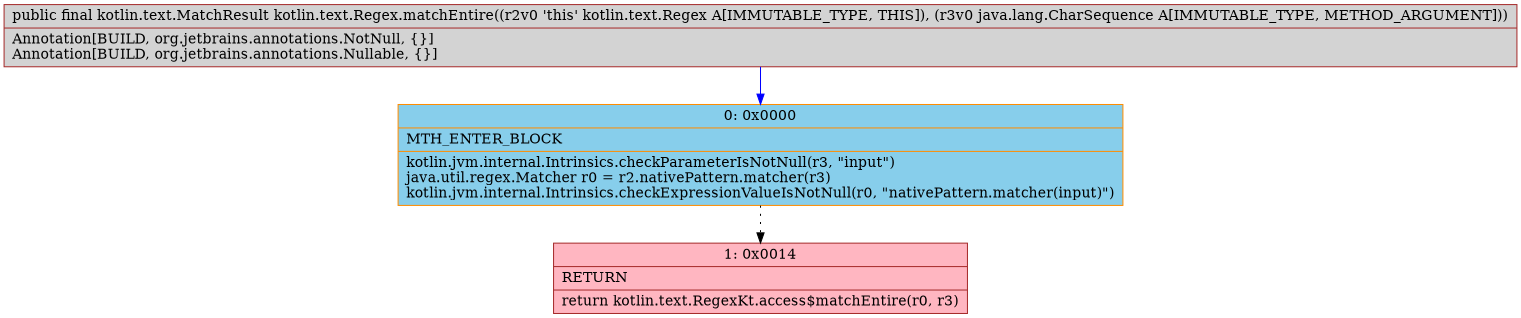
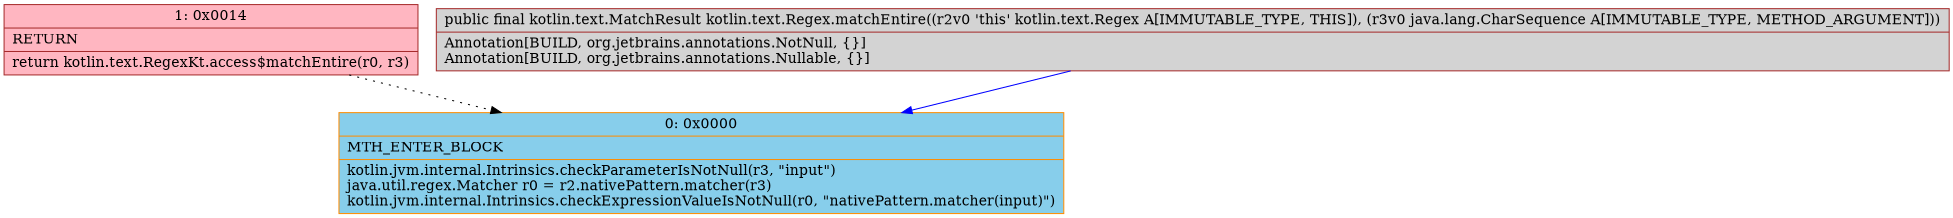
edge "0: 0x0000" -> "1: 0x0014": reversed
